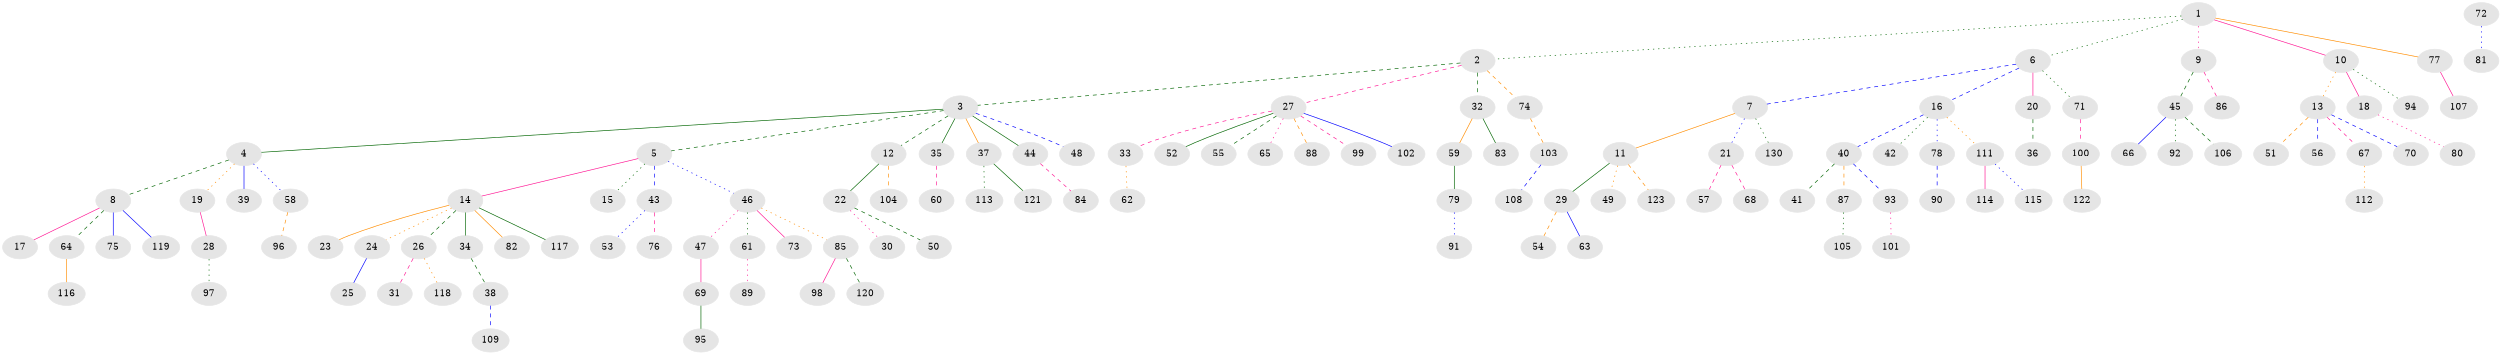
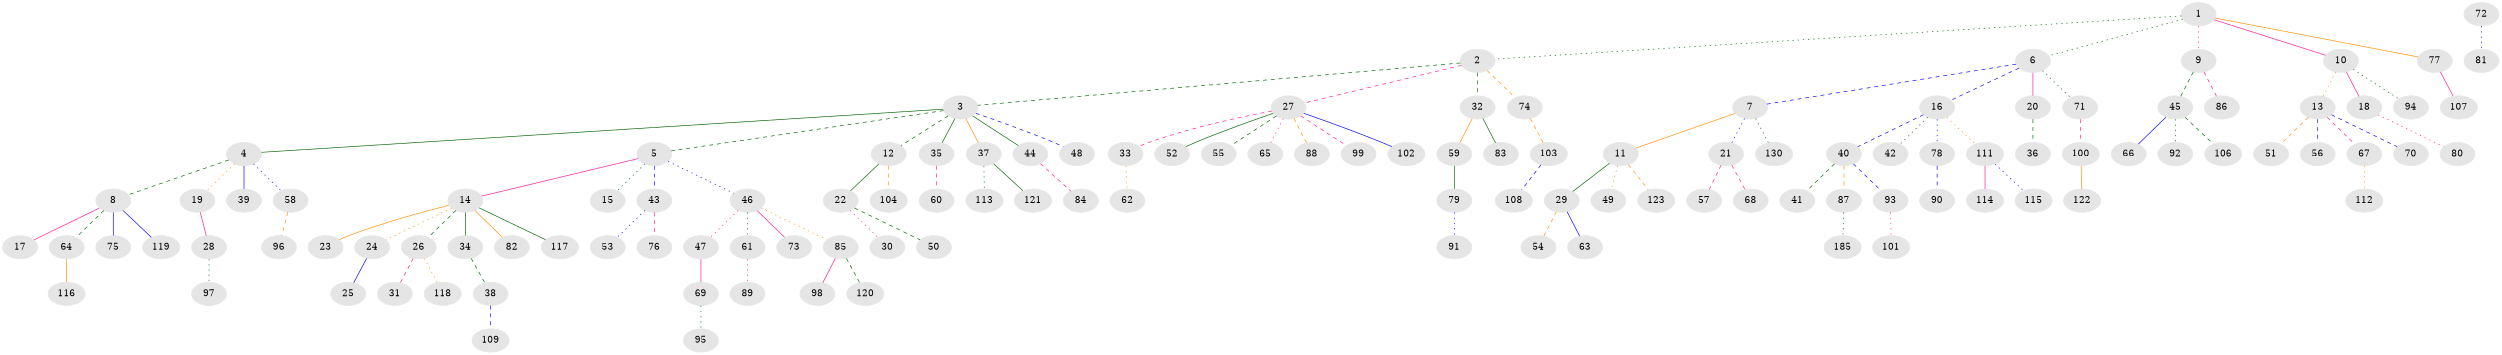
node "105": label "105" -> "185"
edge "69" -- "95": style solid -> dotted
